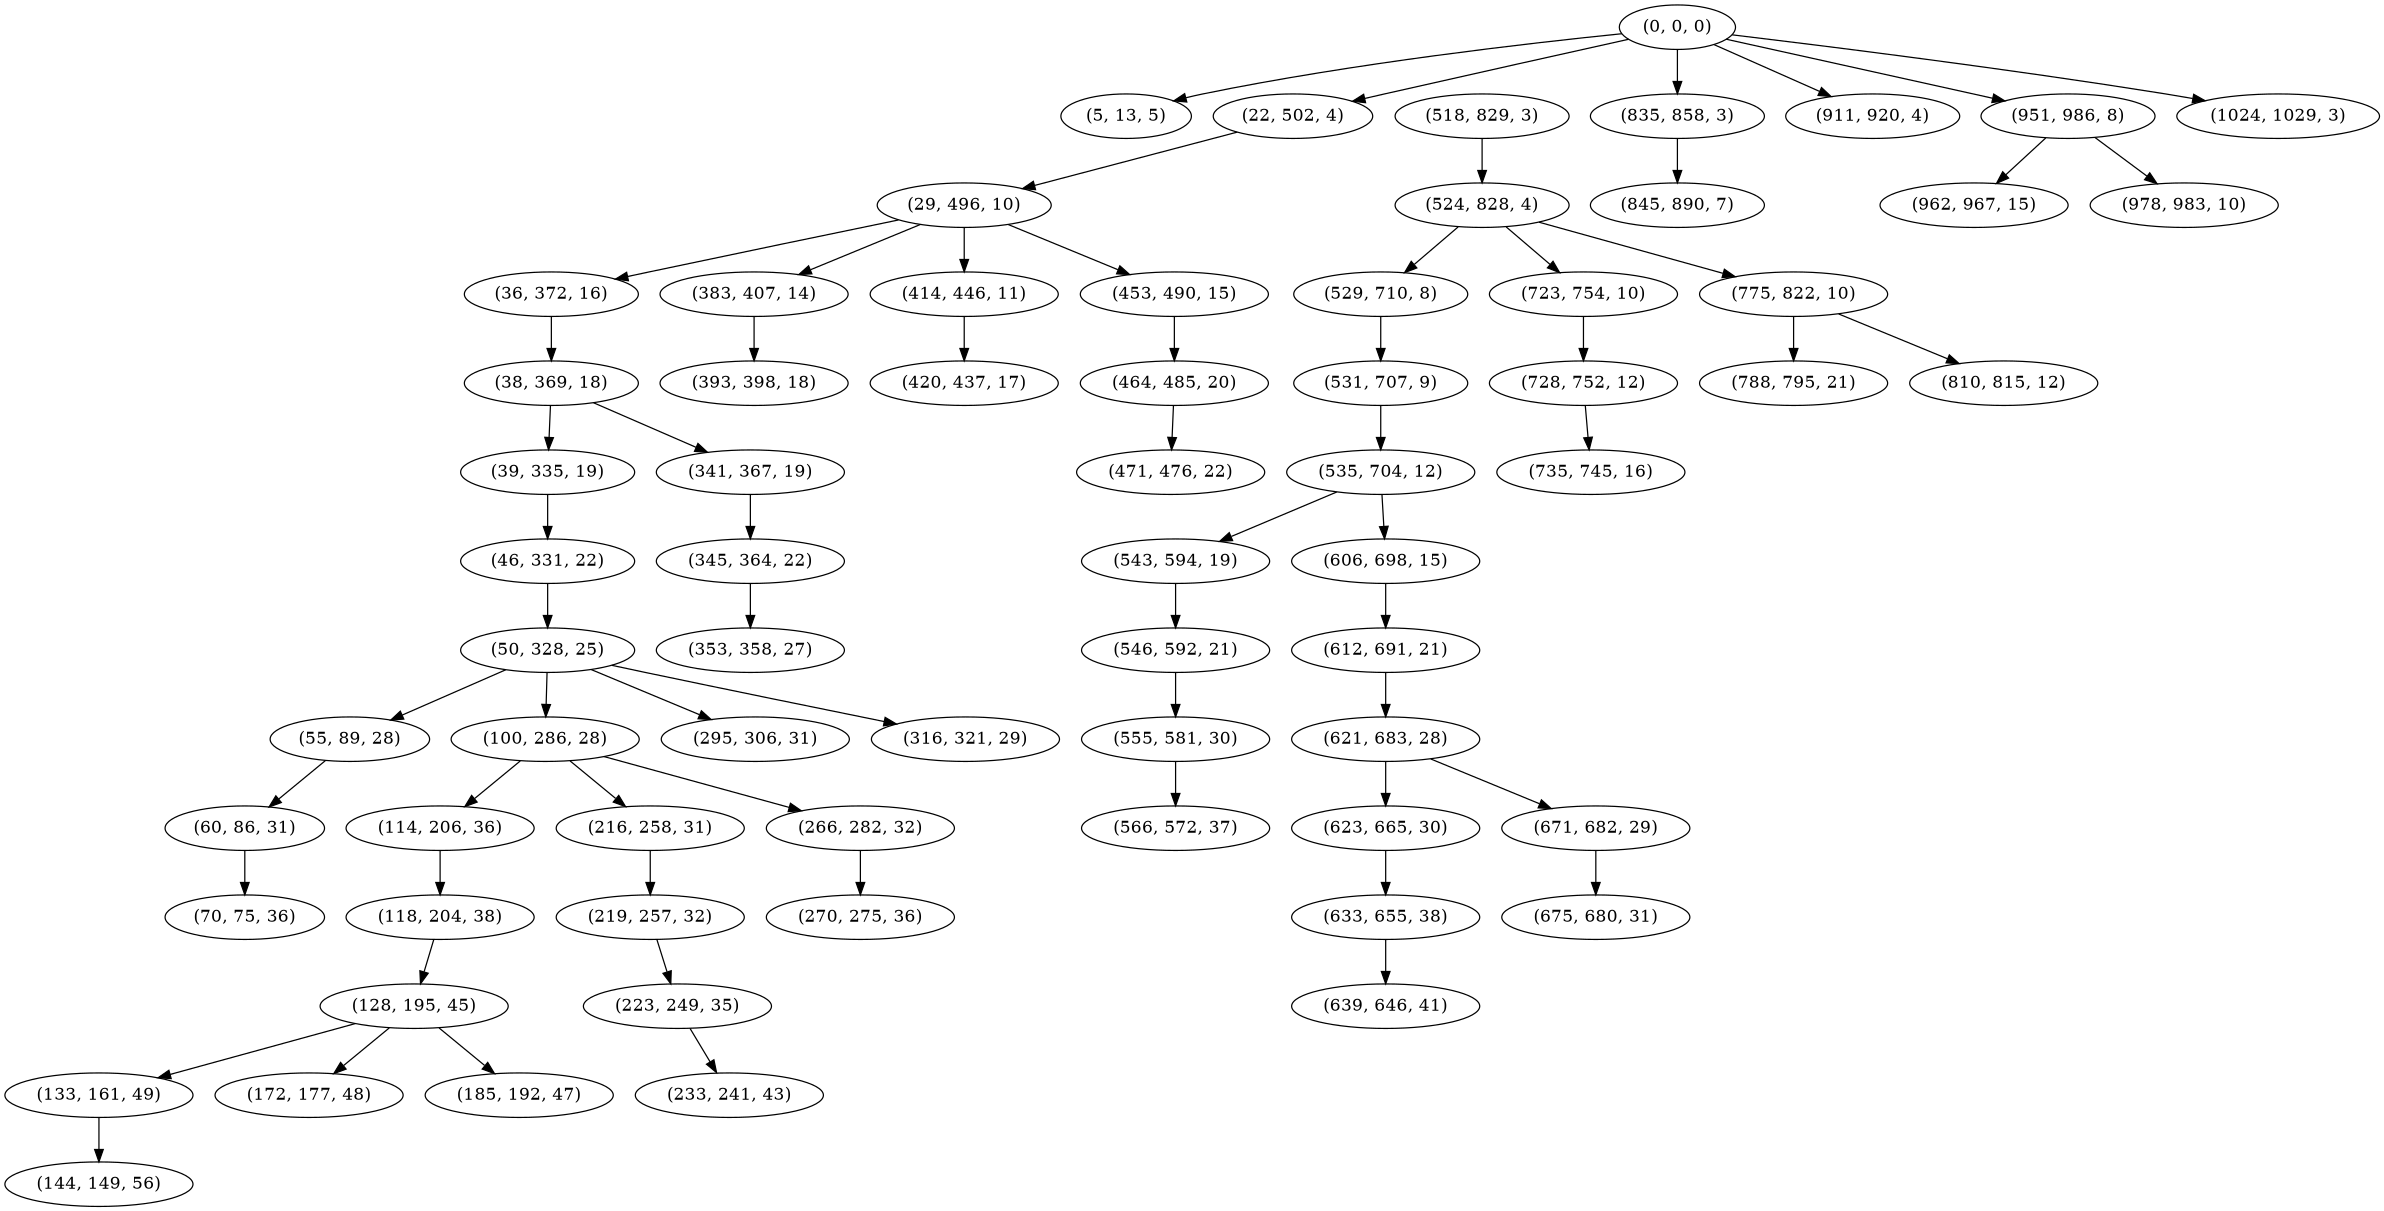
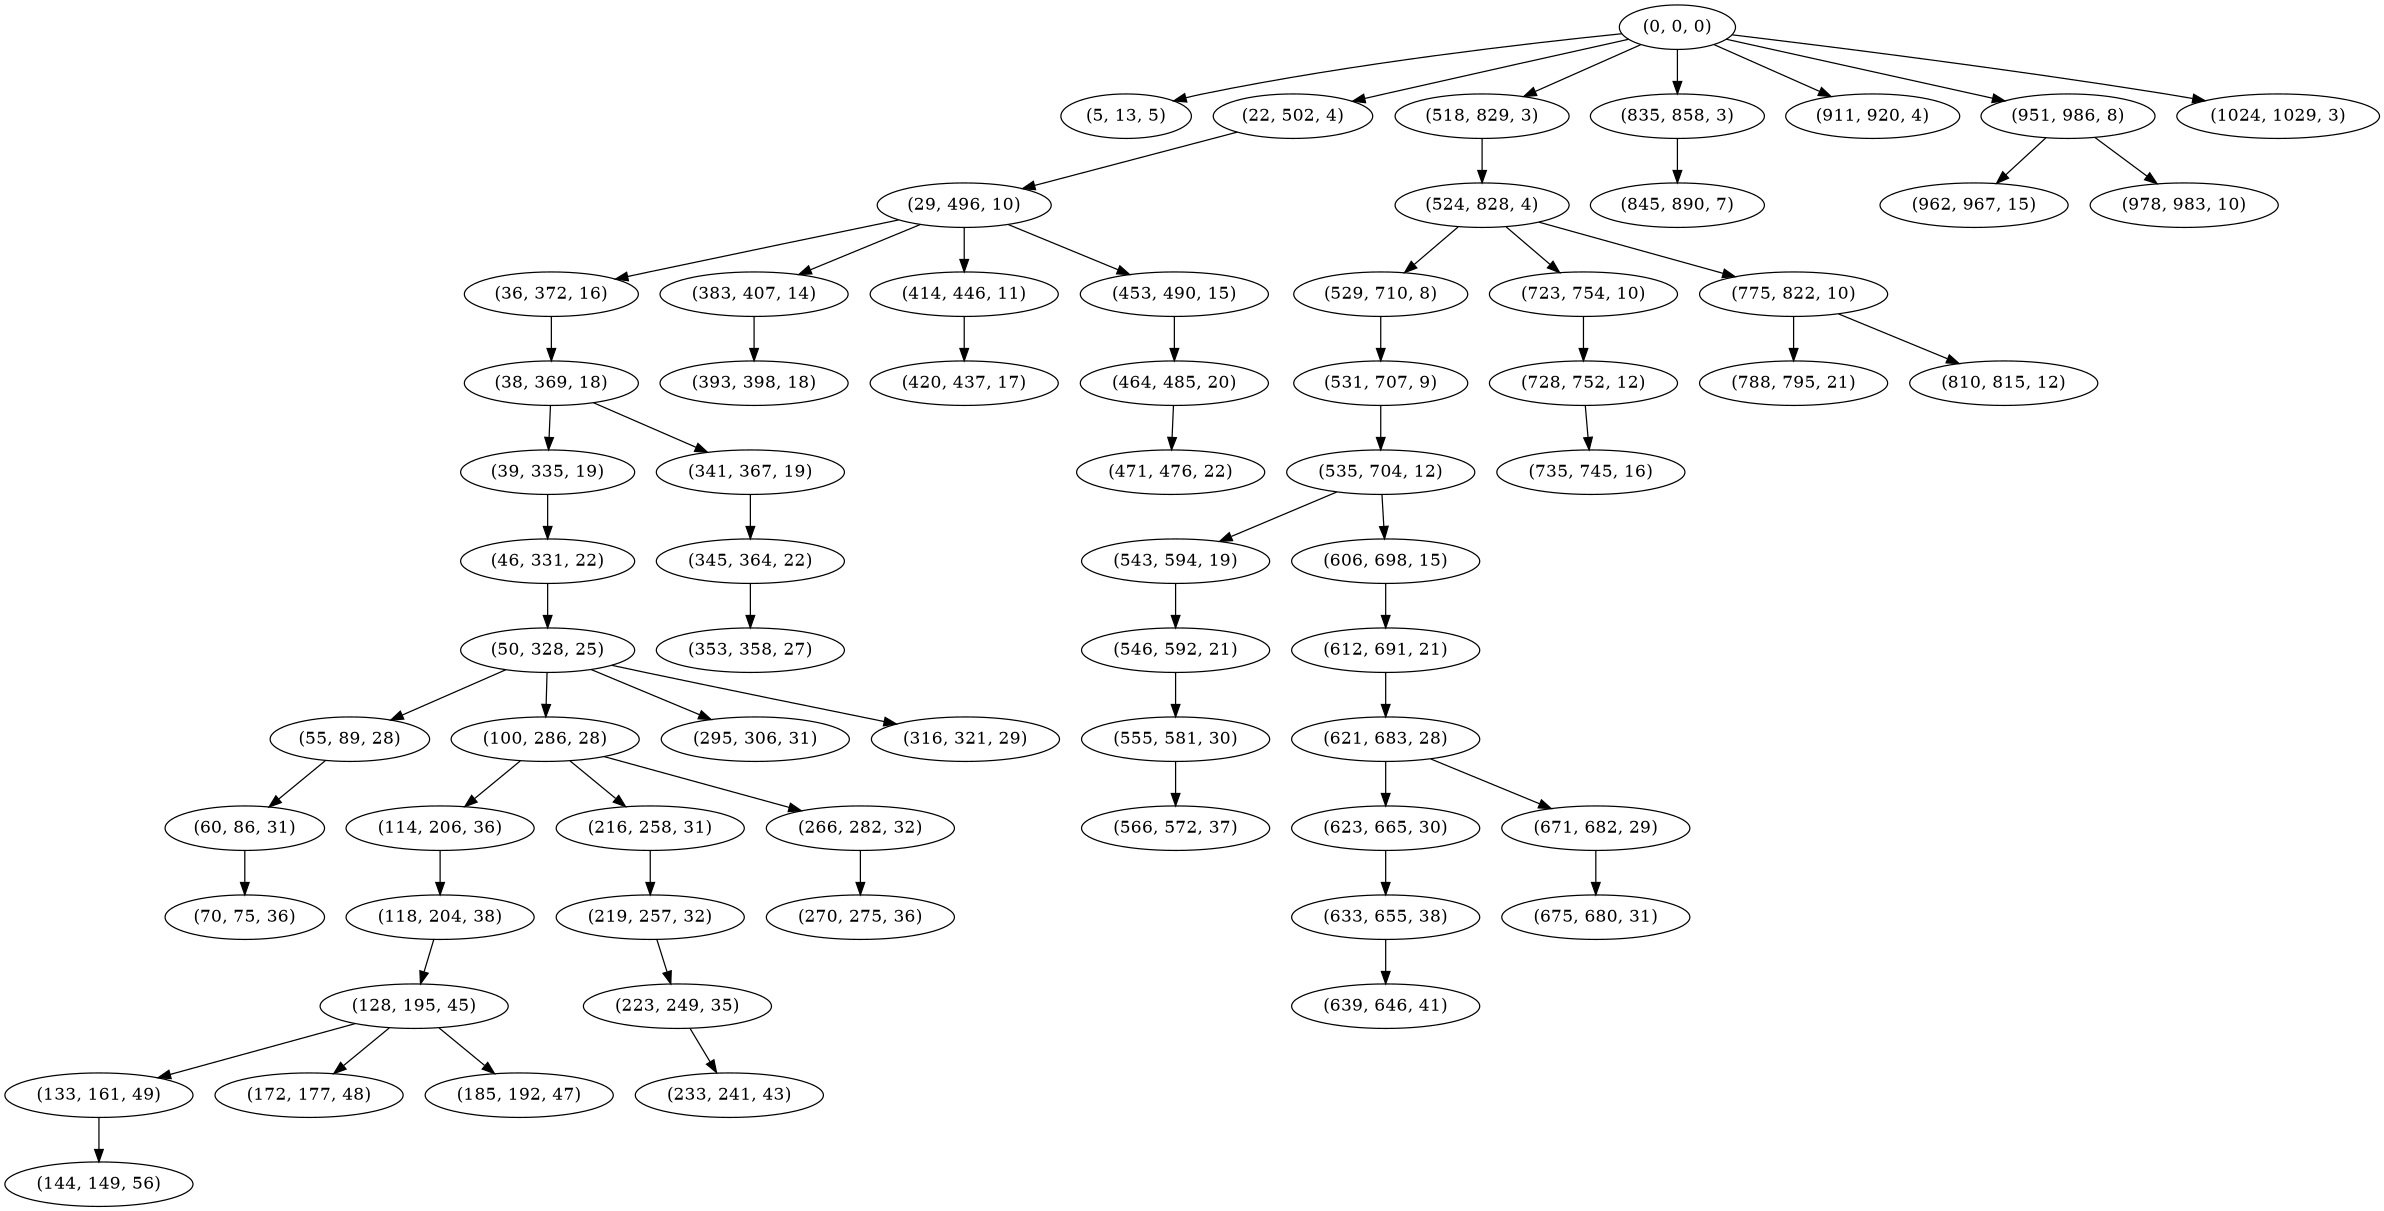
edge "(0, 0, 0)" -> "(518, 829, 3)": added
